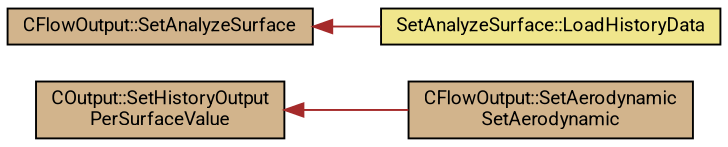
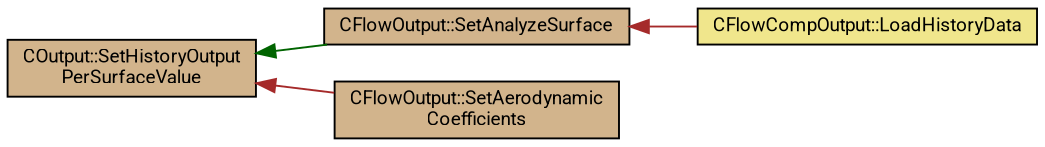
node "SetAnalyzeSurface::LoadHistoryData": label "SetAnalyzeSurface::LoadHistoryData" -> "CFlowCompOutput::LoadHistoryData"
edge "CFlowOutput::SetAnalyzeSurface" -> "COutput::SetHistoryOutput PerSurfaceValue": added
node "CFlowOutput::SetAerodynamic SetAerodynamic": label "CFlowOutput::SetAerodynamic SetAerodynamic" -> "CFlowOutput::SetAerodynamic Coefficients"
